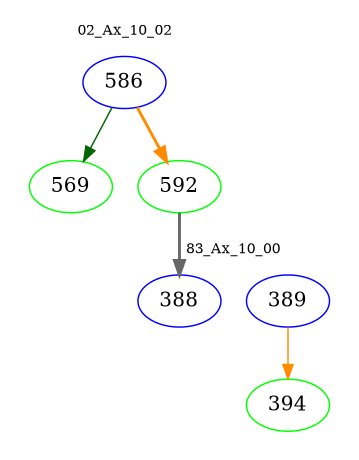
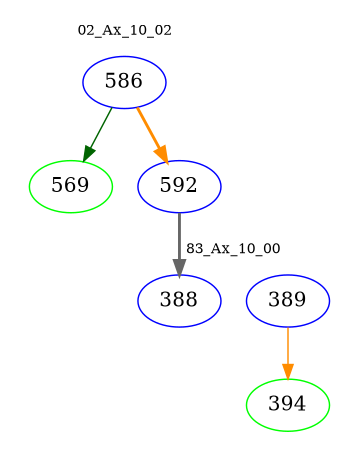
node "592": color green -> blue
